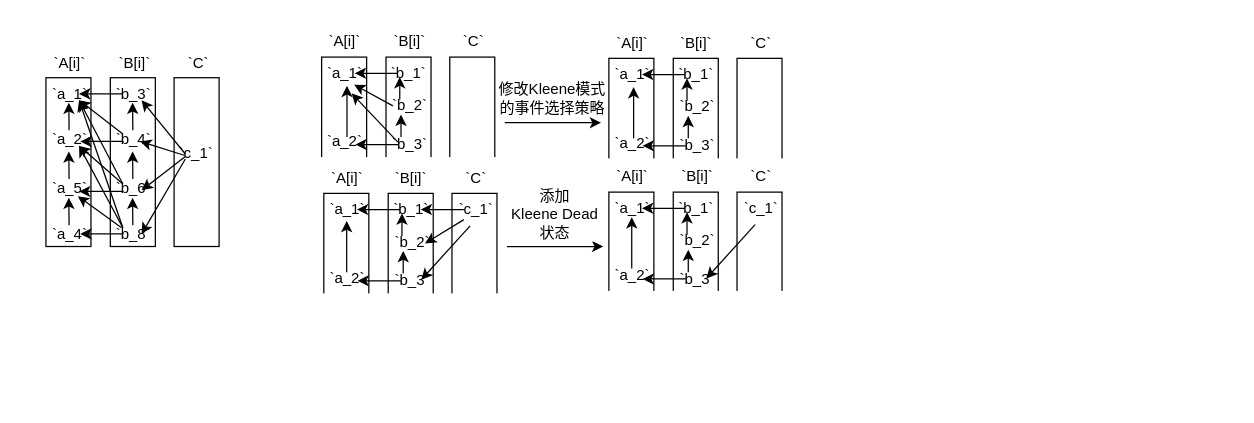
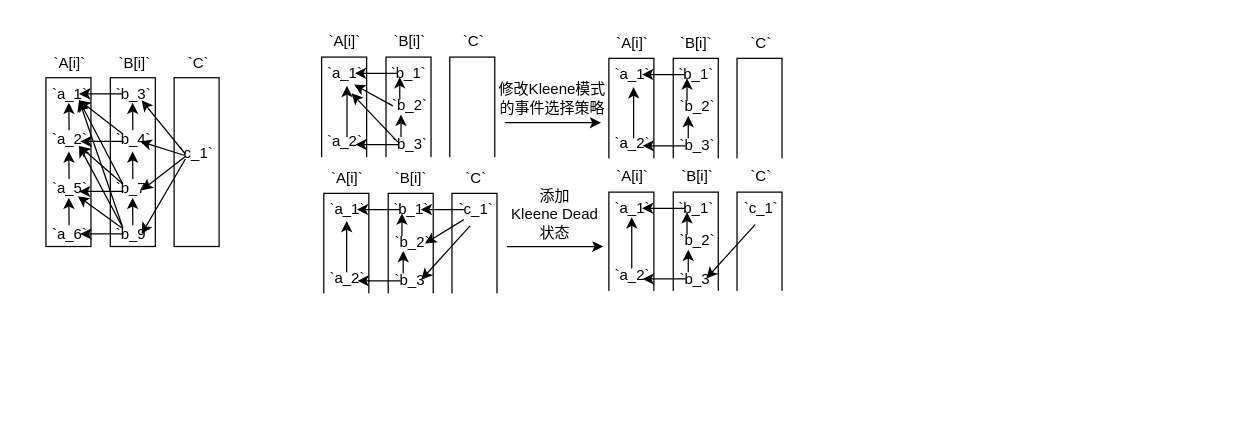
node "`b_6`": label "`b_6`" -> "`b_7`"
node "`a_4`": label "`a_4`" -> "`a_6`"
node "`b_8`": label "`b_8`" -> "`b_9`"
